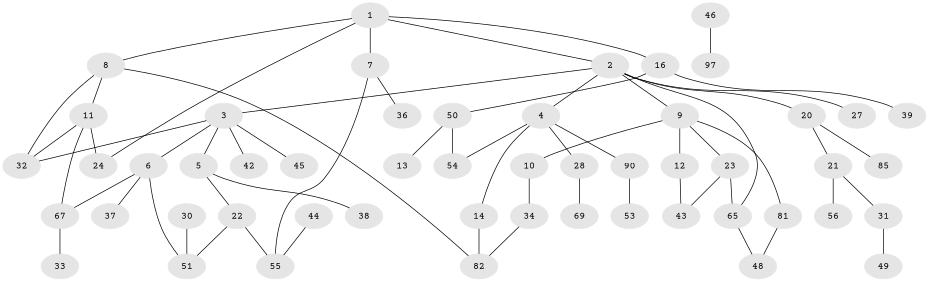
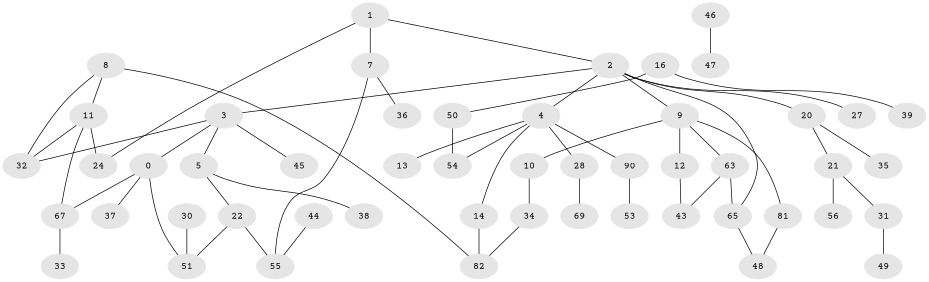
edge "1" -- "16": removed
edge "1" -- "8": removed
node "97": label "97" -> "47"
edge "50" -- "13": now "4" -- "13"
node "6": label "6" -> "0"
node "42": removed
node "23": label "23" -> "63"
node "85": label "85" -> "35"
